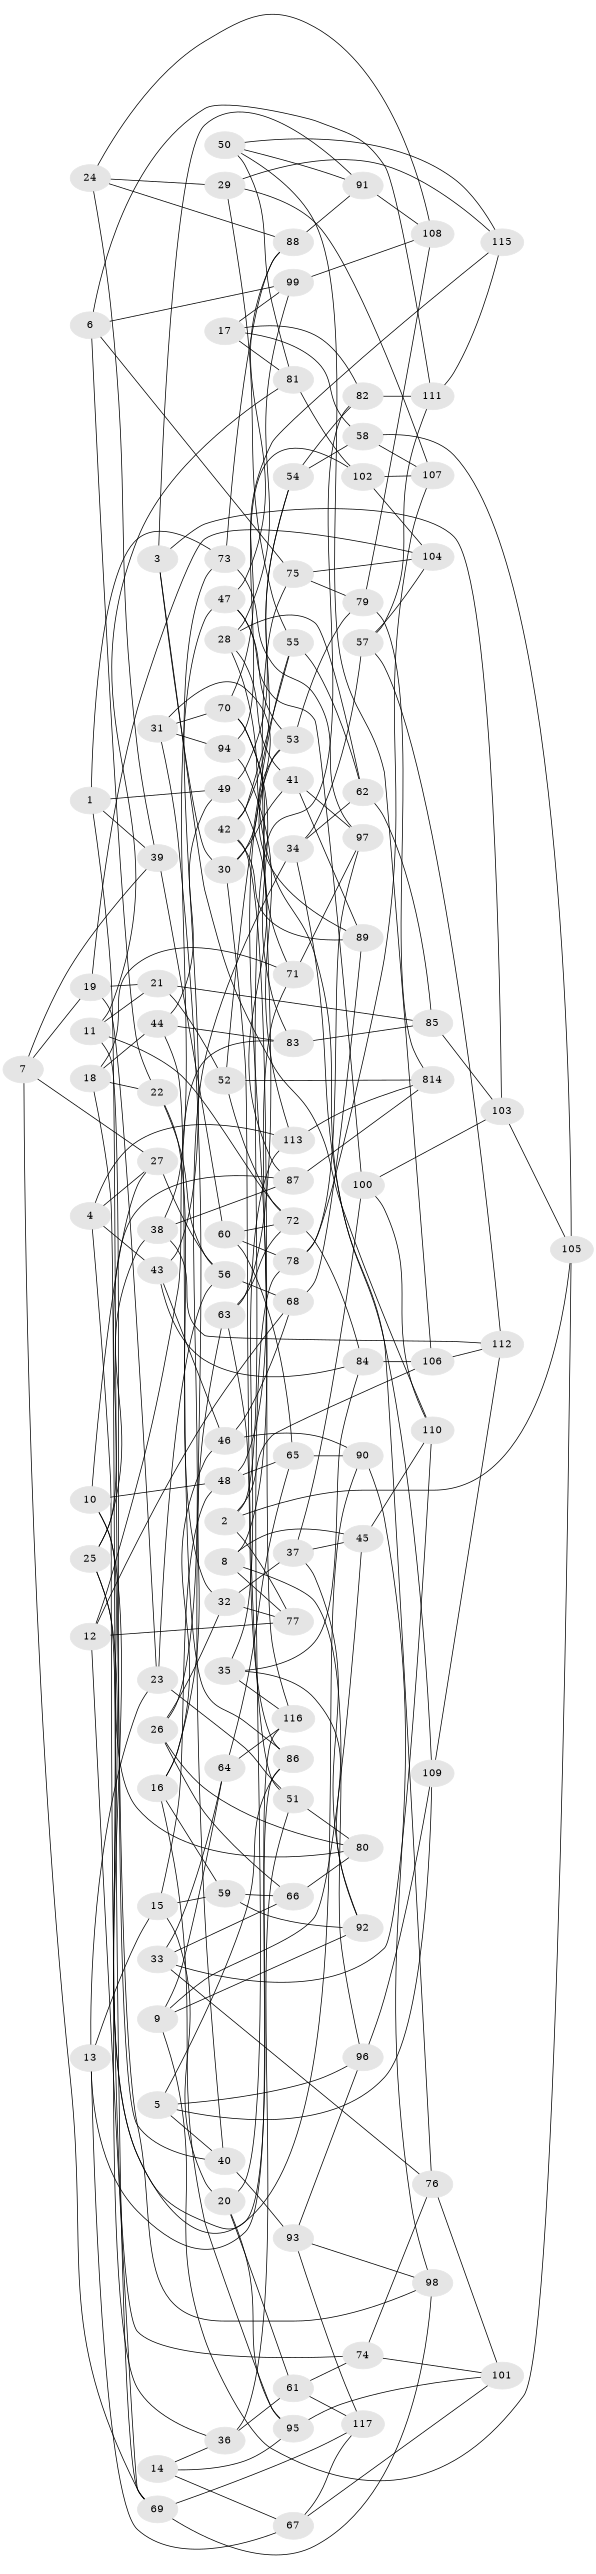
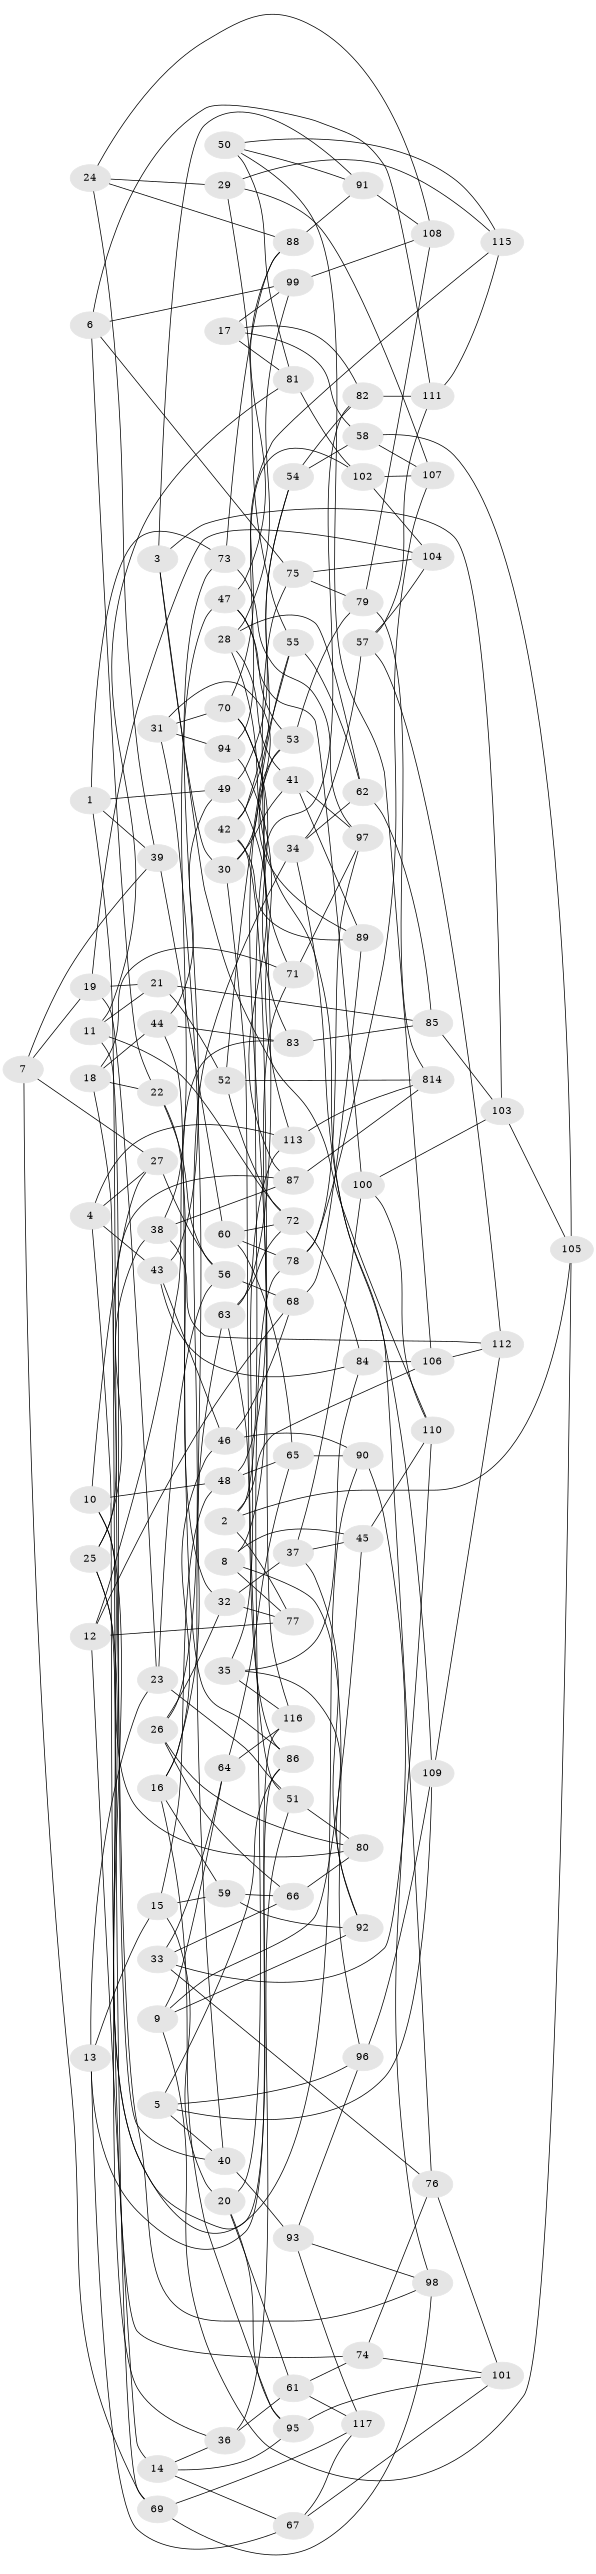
edge "12" -- "69": now "12" -- "14"
